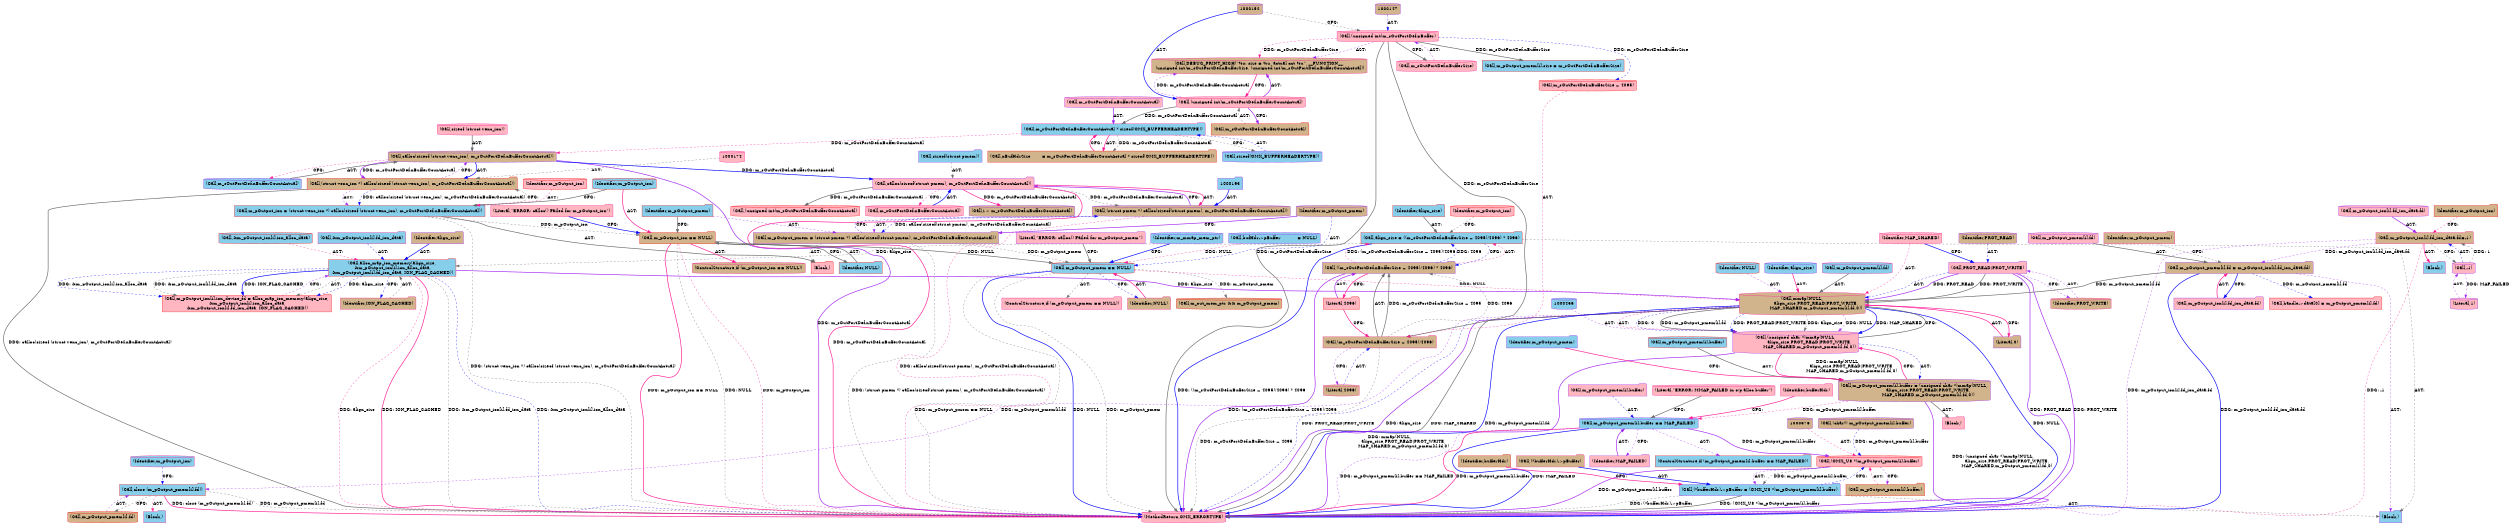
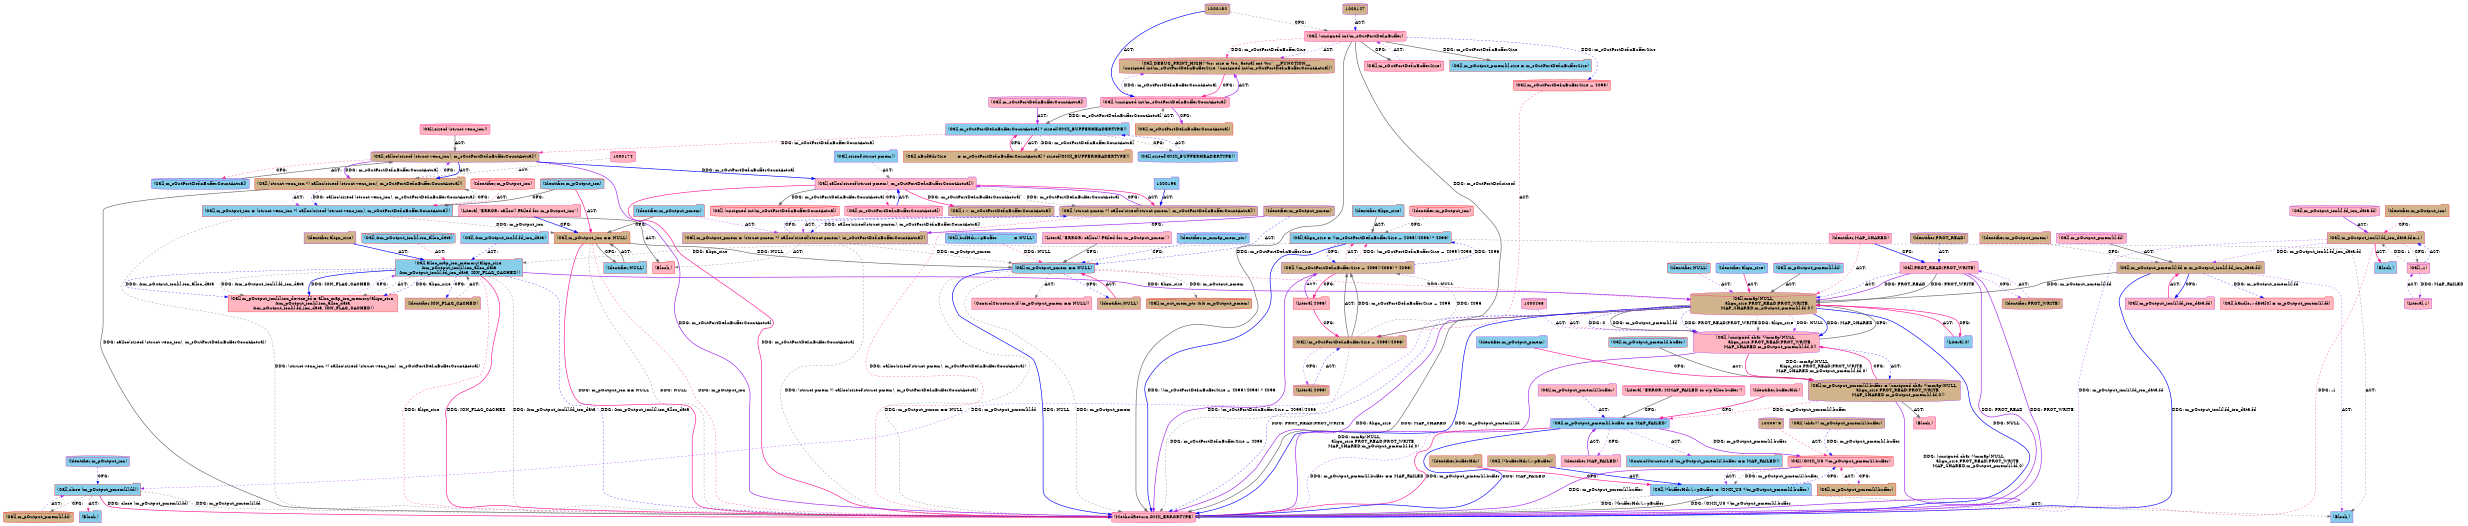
edge "(Call,(unsigned int)m_sOutPortDef.pBuffer)" -> "(Call,(m_sOutPortDef.nBufferSize + 4095)/4096)": label "DDG: m_sOutPortDef.nBufferSize" -> "DDG: m_sOutPortDef.sizeof"
edge "(Identifier,m_mmap_mem_ptr)" -> "(Call,m_pOutput_pmem == NULL)": style bold -> dashed
node "(ControlStructure,if (m_pOutput_ion == NULL))": removed
node "1000456": fillcolor skyblue -> lightpink
node "(Literal,0)": fillcolor tan -> skyblue
